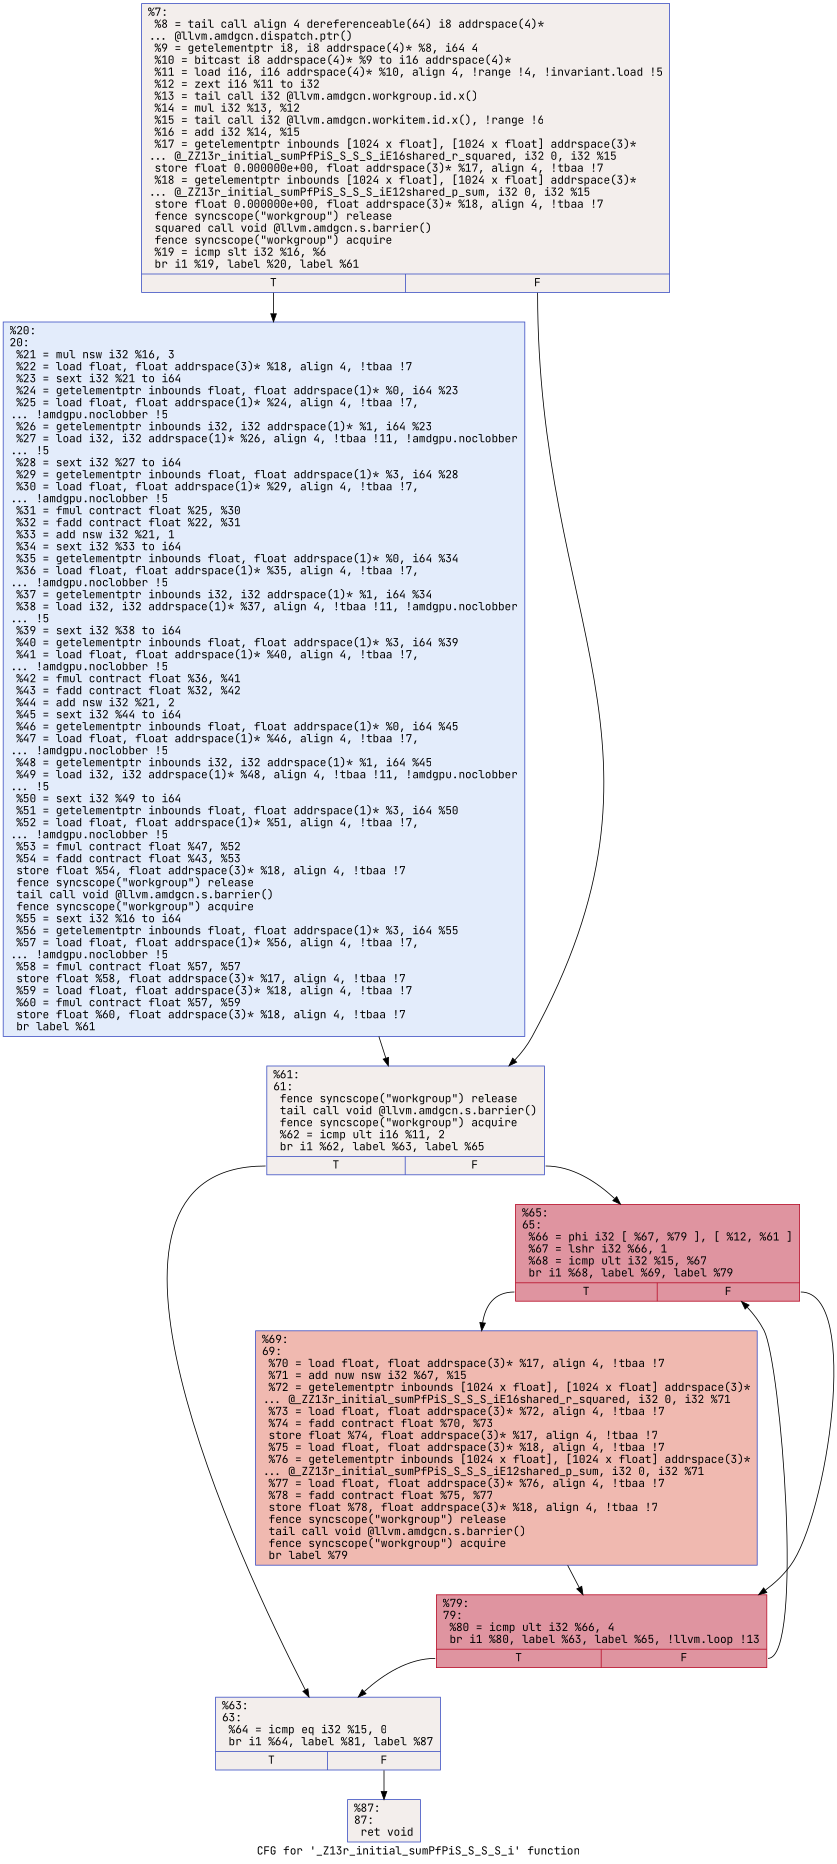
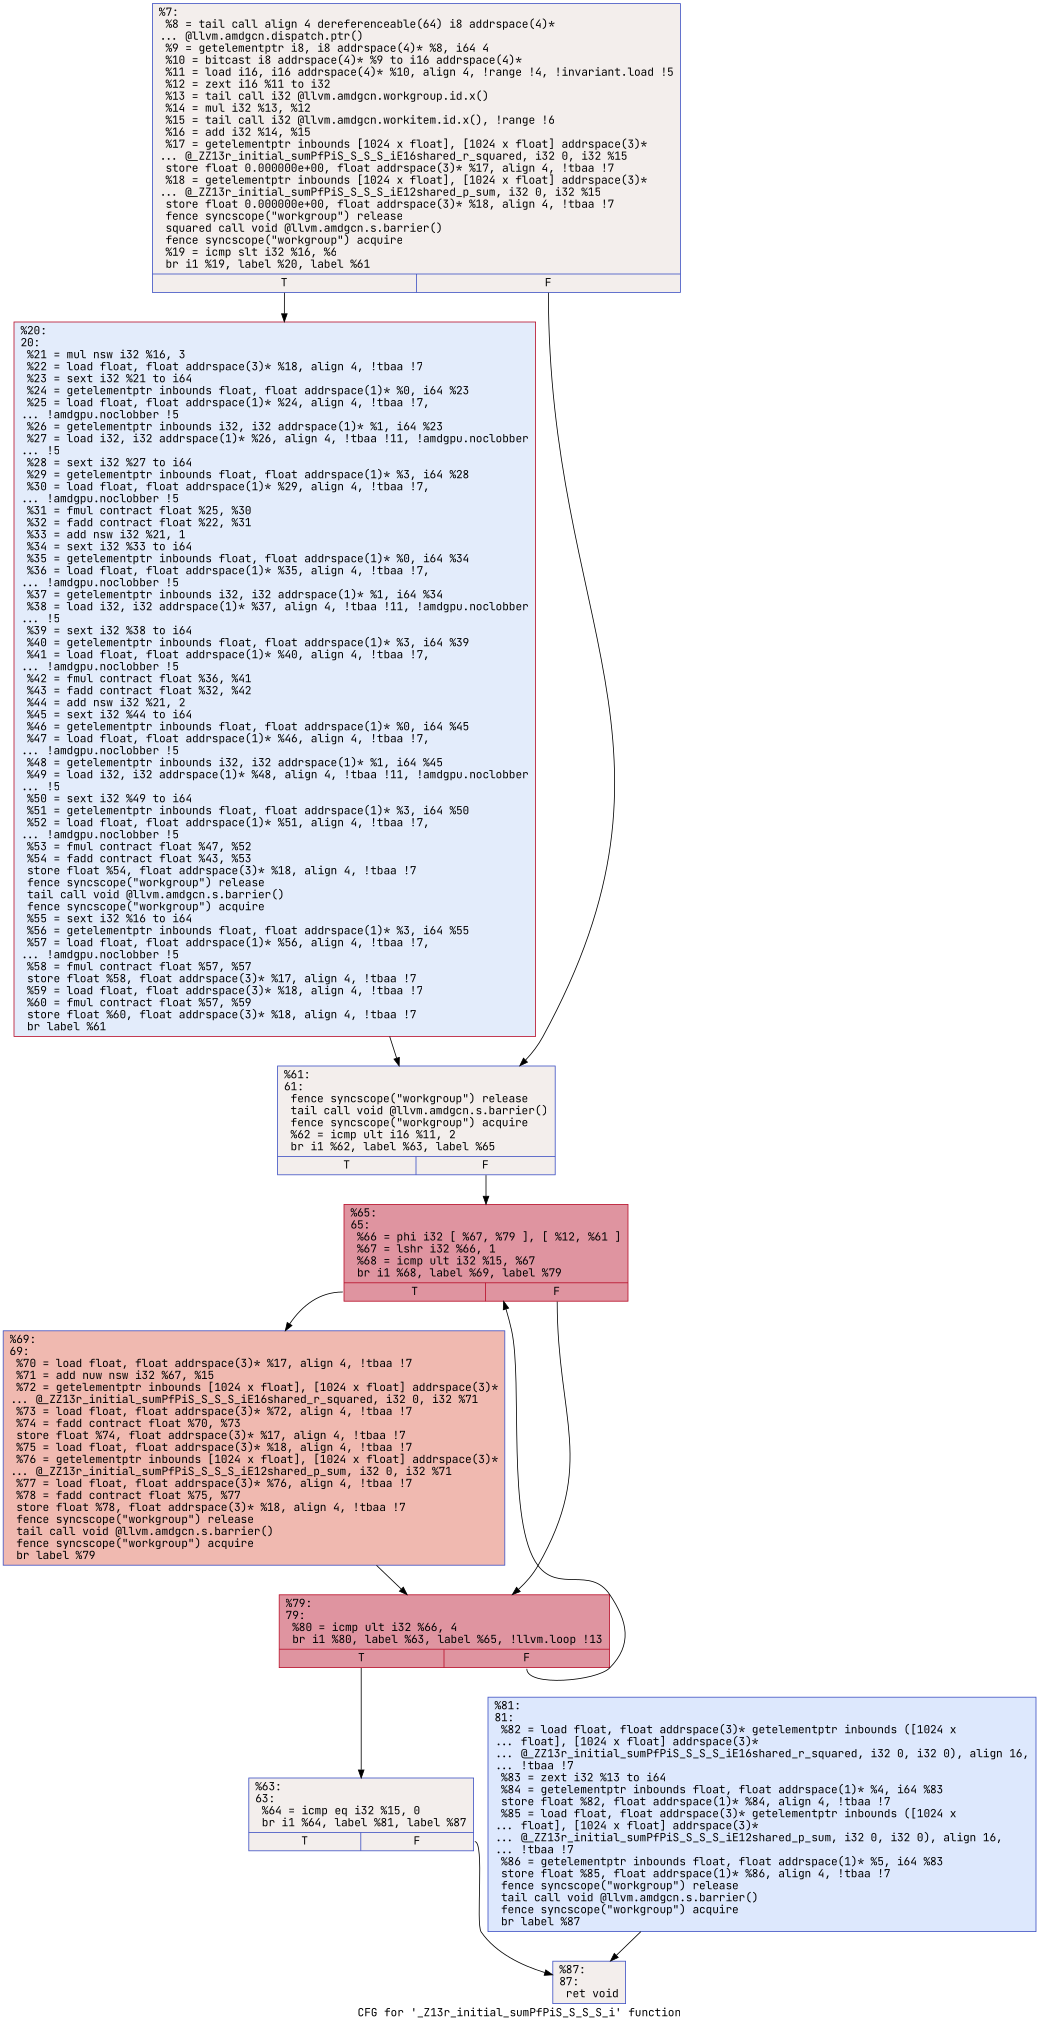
node "%20:": color #3d50c3ff -> #b70d28ff
edge "%61:" -> "%63:": removed
node "%81:": added
